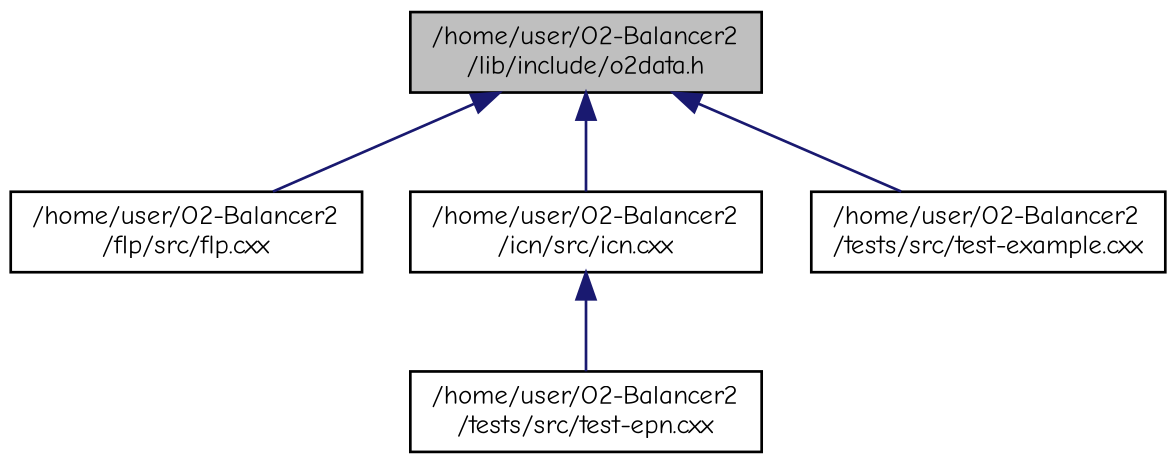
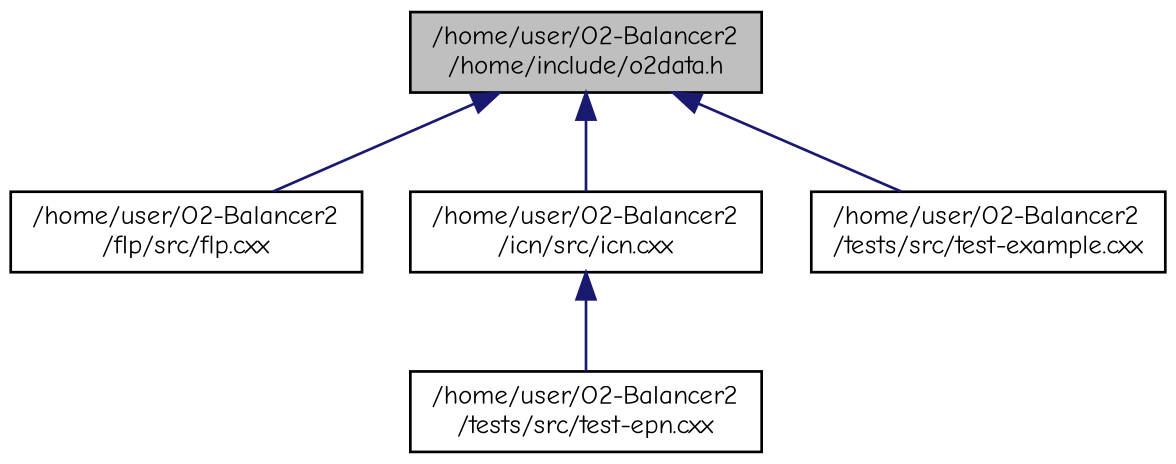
node "/home/user/O2-Balancer2 /lib/include/o2data.h": label "/home/user/O2-Balancer2 /lib/include/o2data.h" -> "/home/user/O2-Balancer2 /home/include/o2data.h"
